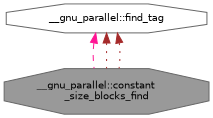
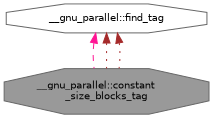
node "__gnu_parallel::constant _size_blocks_find": label "__gnu_parallel::constant _size_blocks_find" -> "__gnu_parallel::constant _size_blocks_tag"
